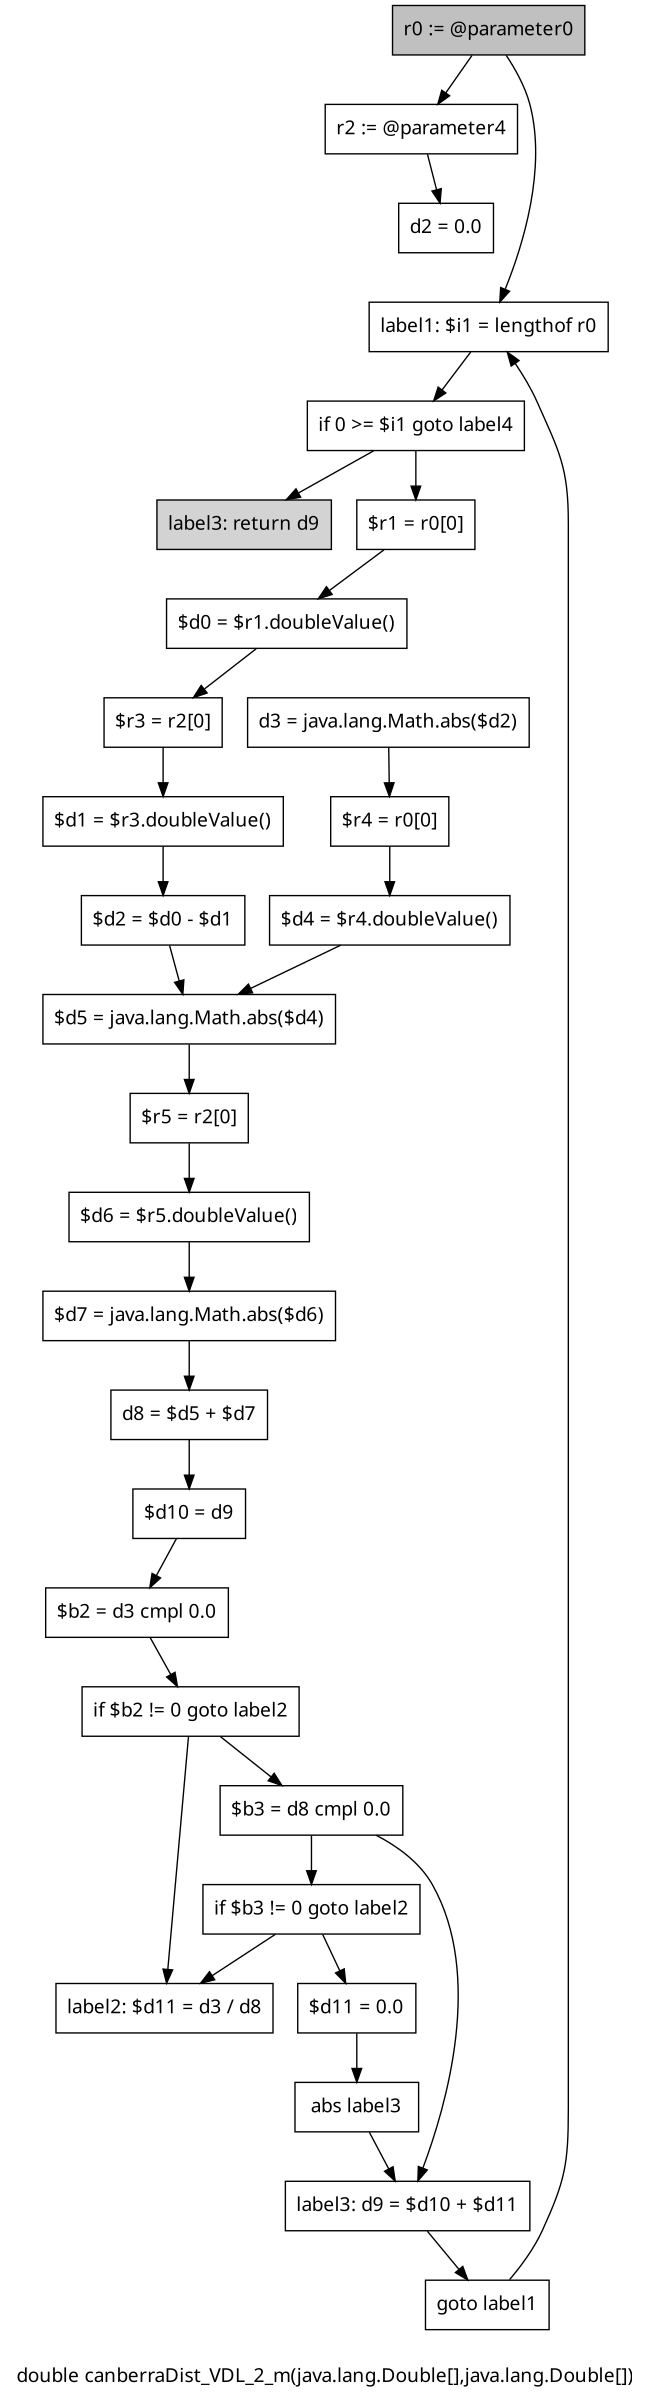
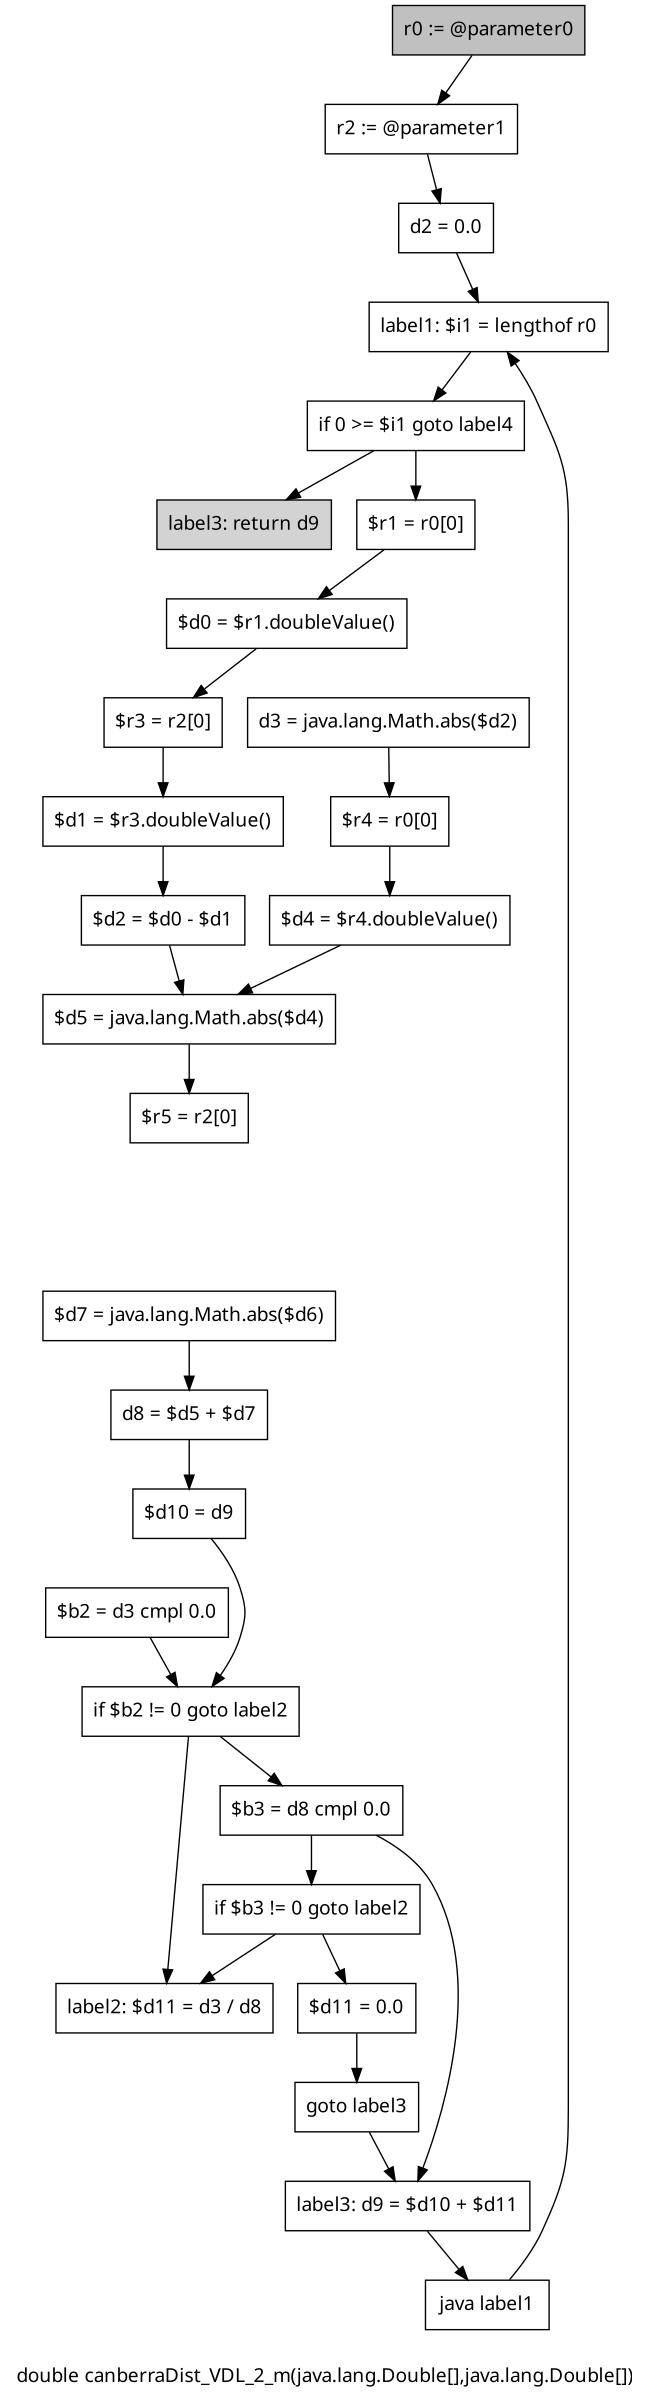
node "r2 := @parameter4": label "r2 := @parameter4" -> "r2 := @parameter1"
edge "r0 := @parameter0" -> "label1: $i1 = lengthof r0": now "d2 = 0.0" -> "label1: $i1 = lengthof r0"
node "$d6 = $r5.doubleValue()": removed
edge "$d10 = d9" -> "$b2 = d3 cmpl 0.0": now "$d10 = d9" -> "if $b2 != 0 goto label2"
node "abs label3": label "abs label3" -> "goto label3"
node "goto label1": label "goto label1" -> "java label1"
